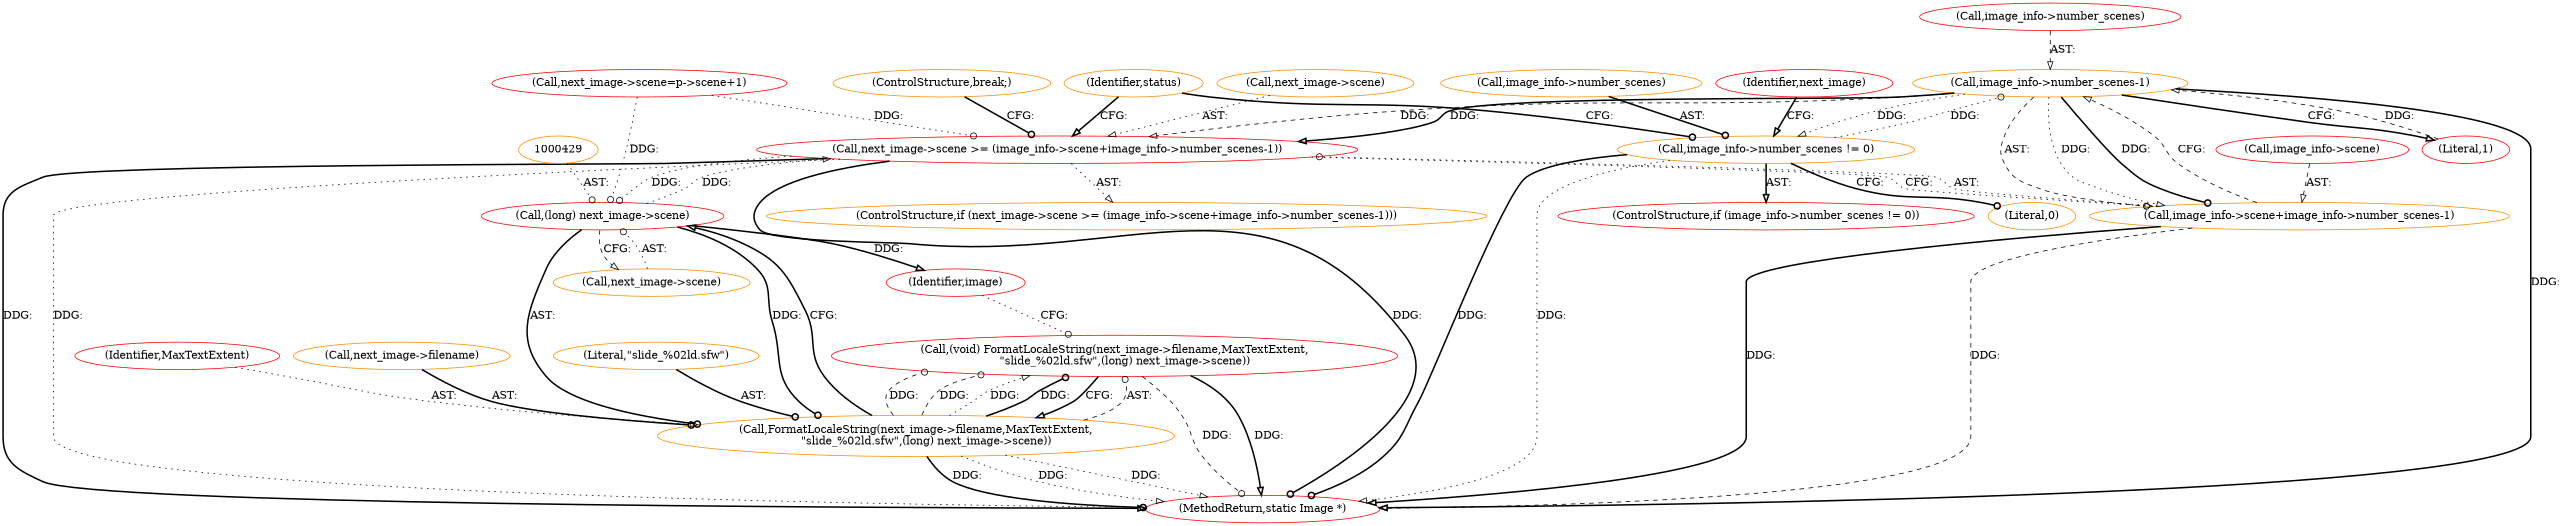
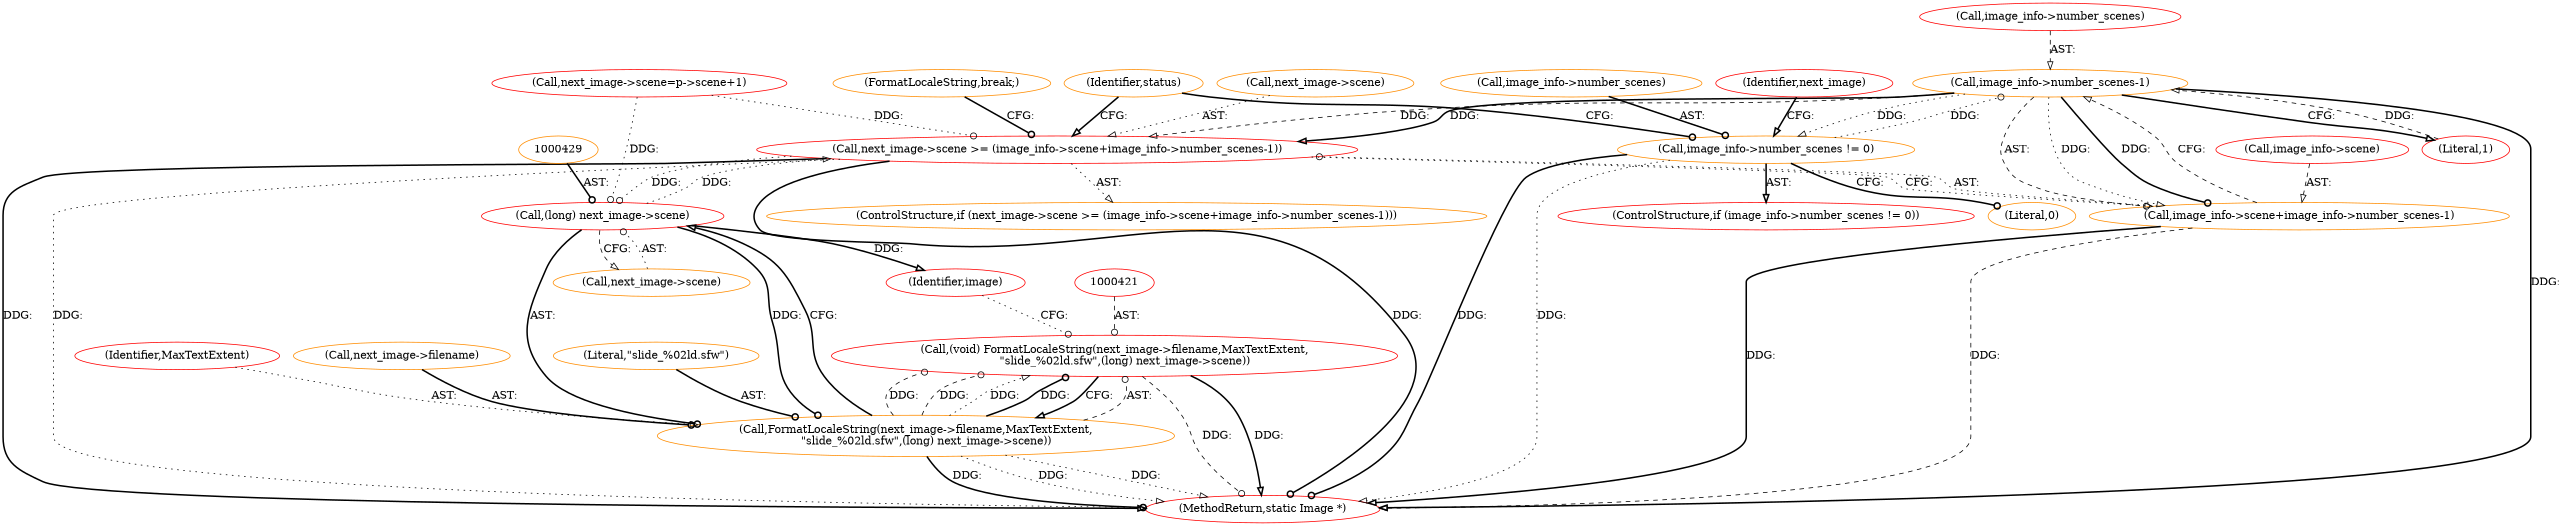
node "(ControlStructure,break;)": label "(ControlStructure,break;)" -> "(FormatLocaleString,break;)"
edge "1000429" -> "(Call,(long) next_image->scene)": style dotted -> bold
node "1000421": added
